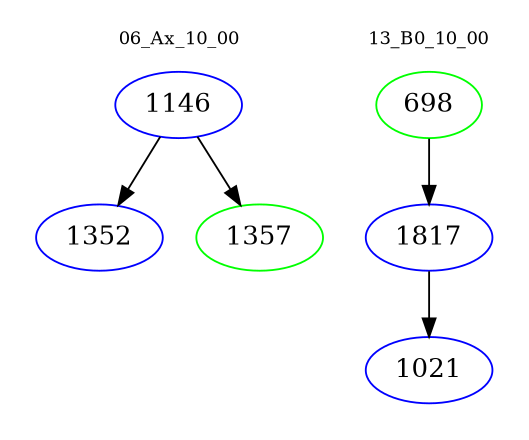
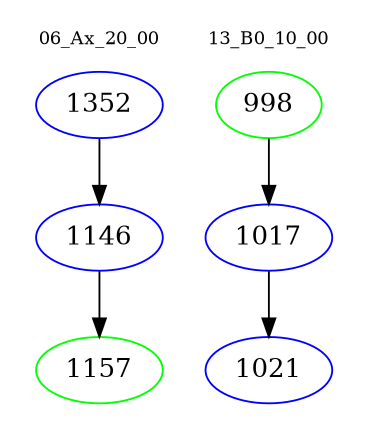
cluster "06_Ax_10_00": label "06_Ax_10_00" -> "06_Ax_20_00"
node "698": label "698" -> "998"
edge "1146" -> "1352": reversed
node "1357": label "1357" -> "1157"
node "1817": label "1817" -> "1017"
